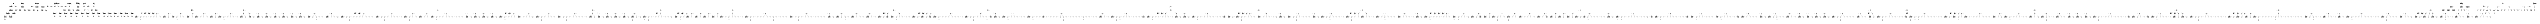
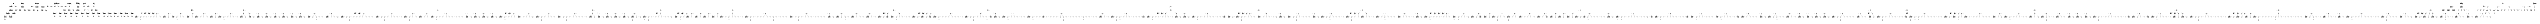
node "docImprint": removed
